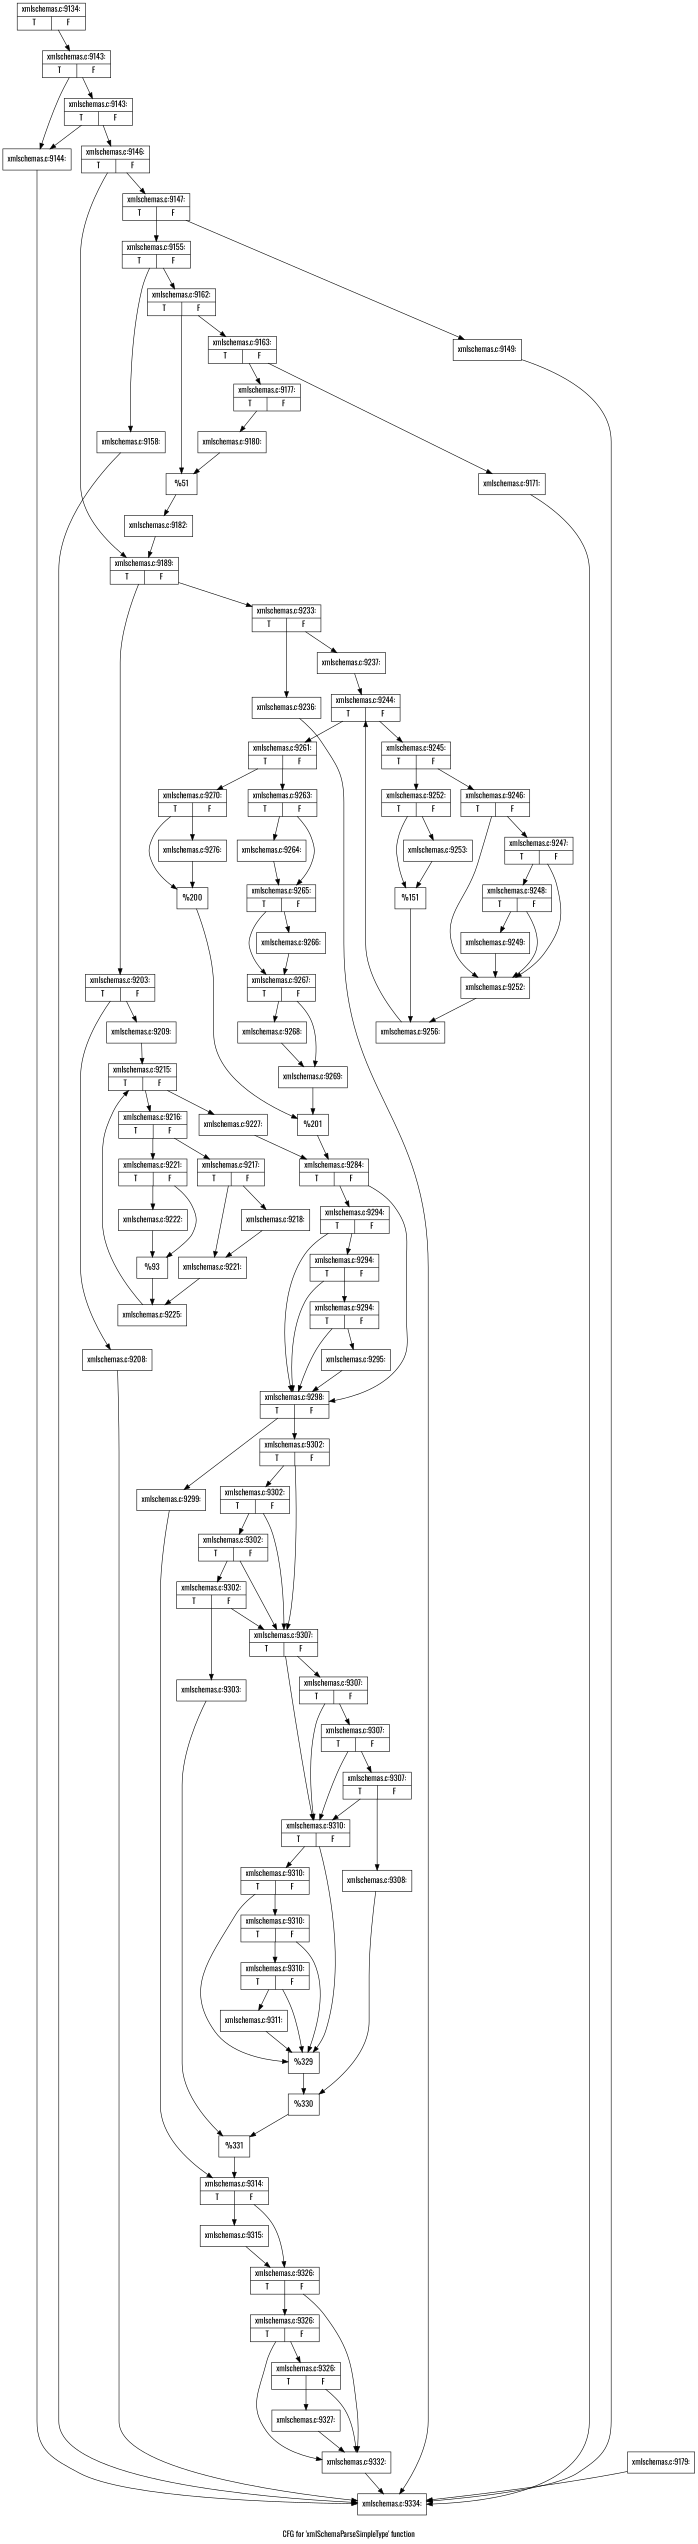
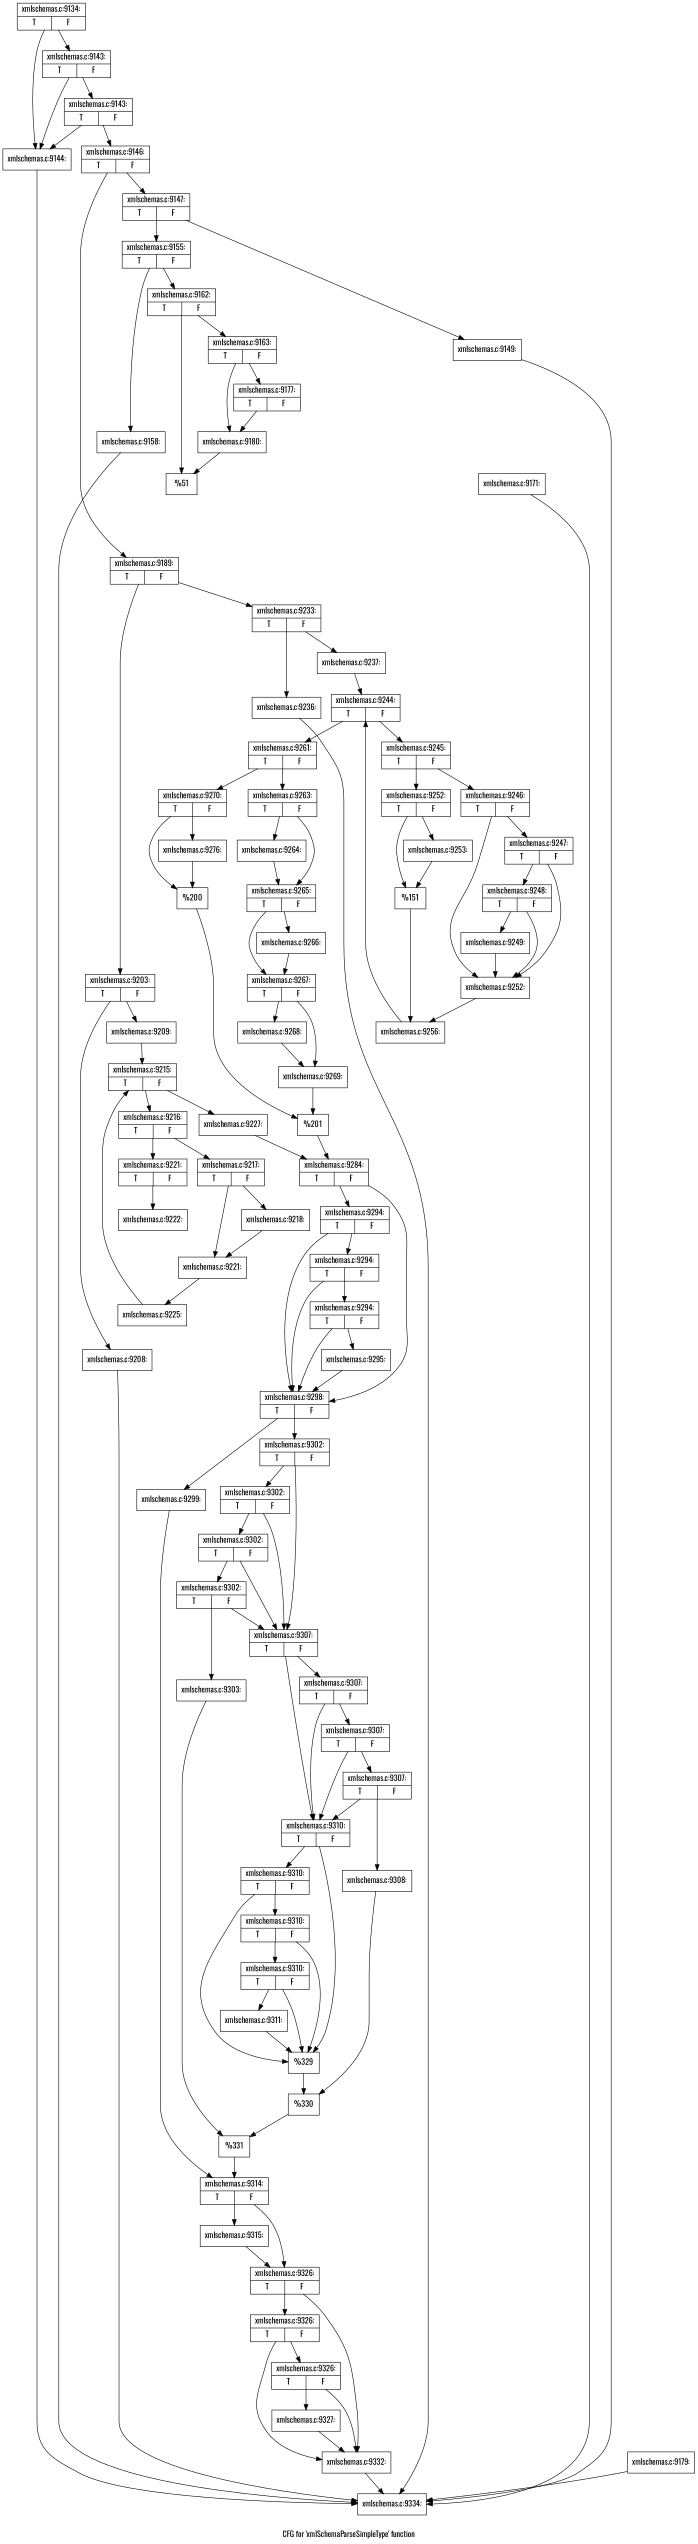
edge "xmlschemas.c:9134:" -> "xmlschemas.c:9144:": added
edge "xmlschemas.c:9163:" -> "xmlschemas.c:9171:": now "xmlschemas.c:9163:" -> "xmlschemas.c:9180:"
node "xmlschemas.c:9182:": removed
node "%93": removed
